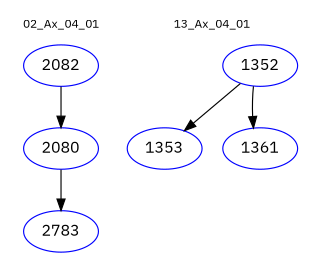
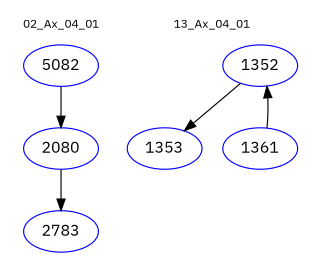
node "2082": label "2082" -> "5082"
edge "1352" -> "1361": reversed
